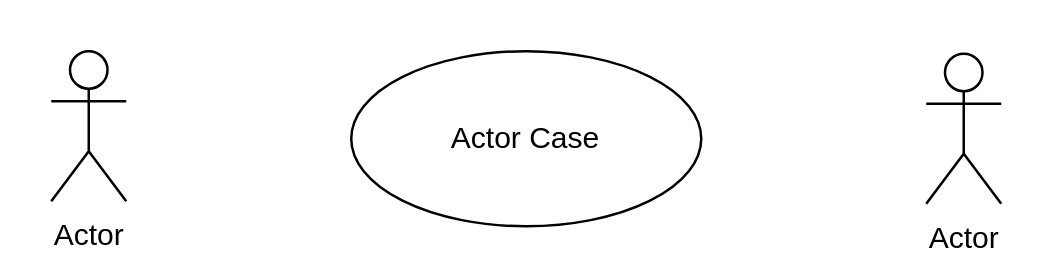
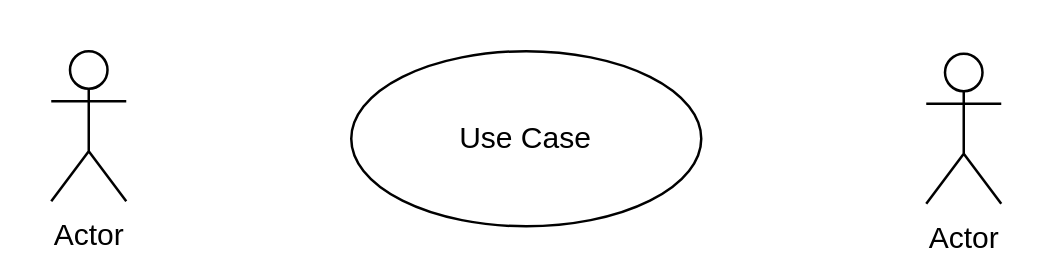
node "Actor Case": label "Actor Case" -> "Use Case"
